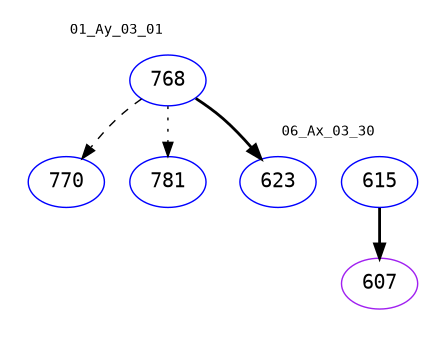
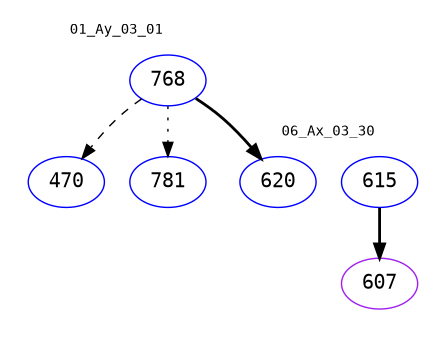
node "770": label "770" -> "470"
node "623": label "623" -> "620"
